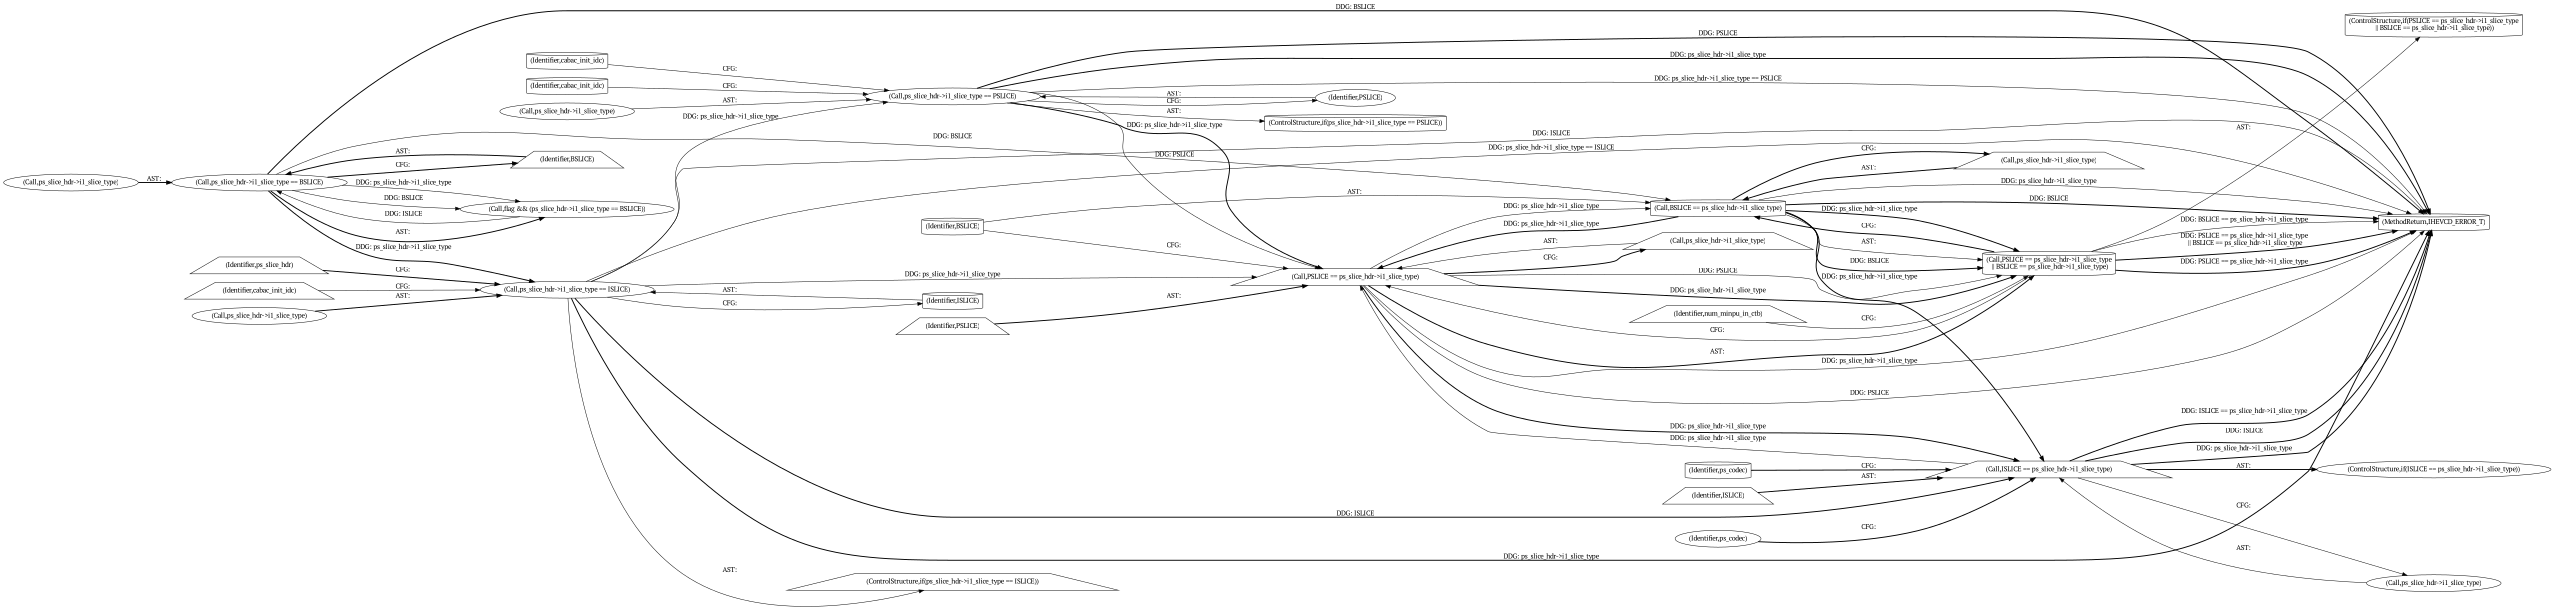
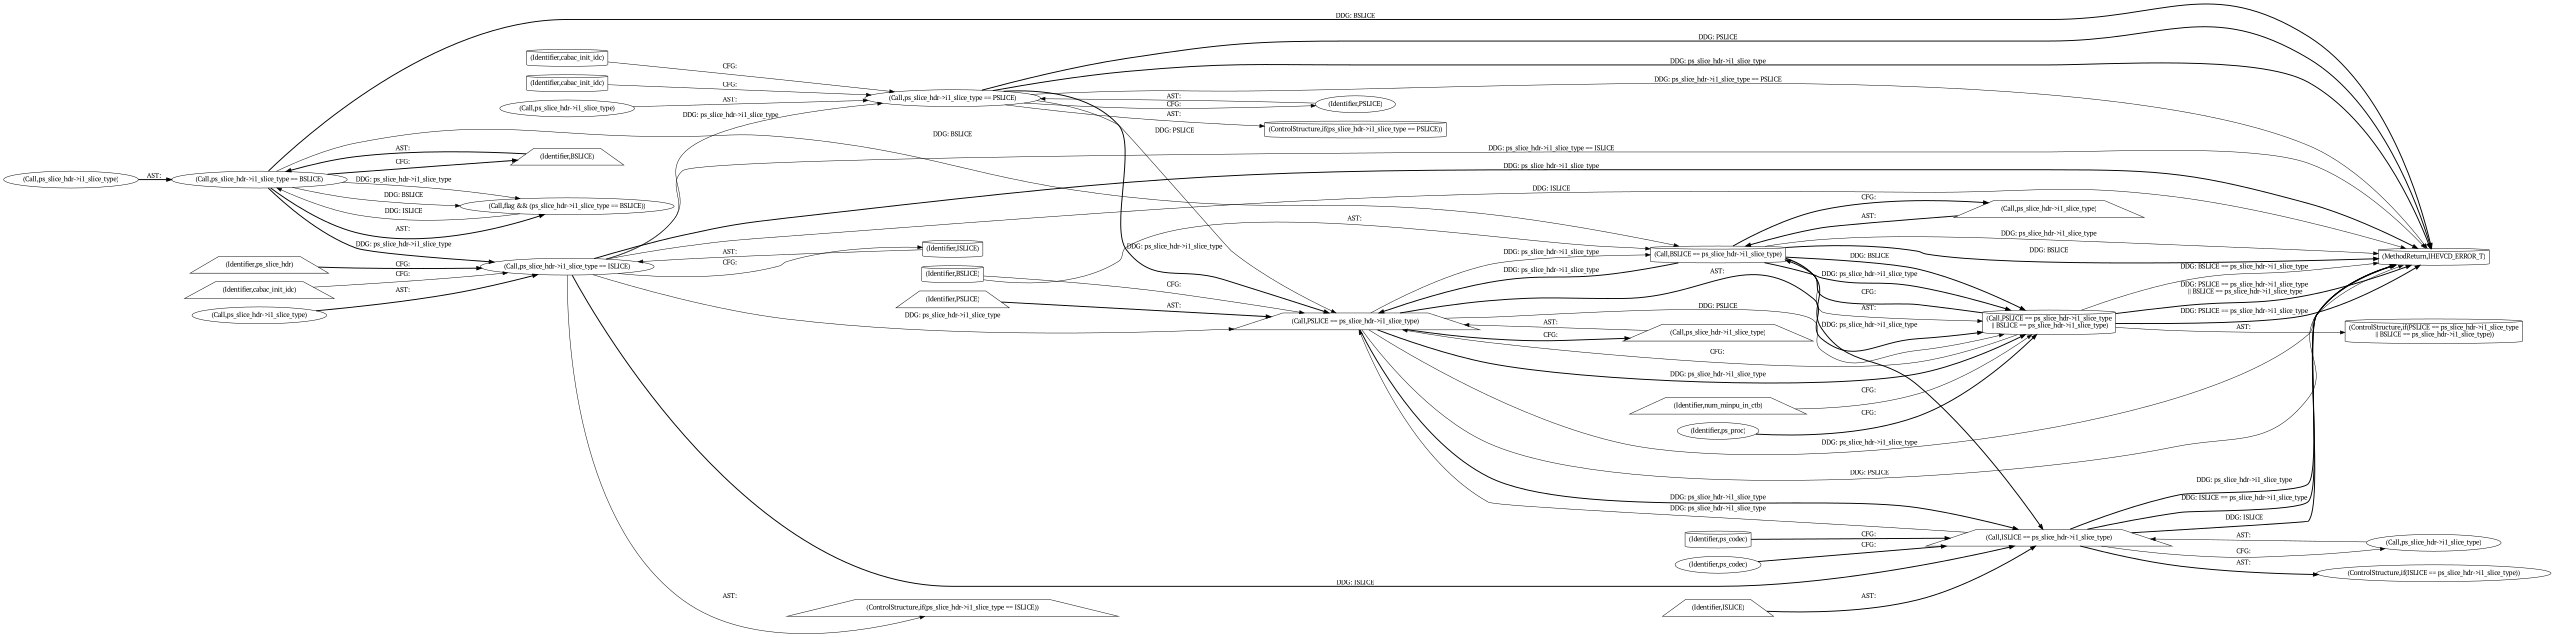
node "(Identifier,ps_proc)": added
